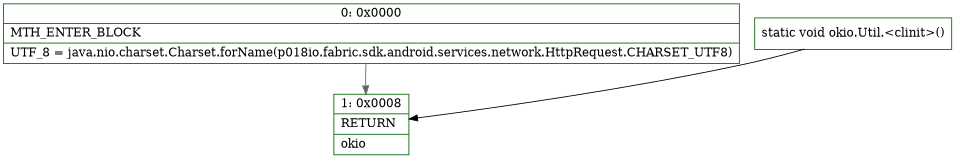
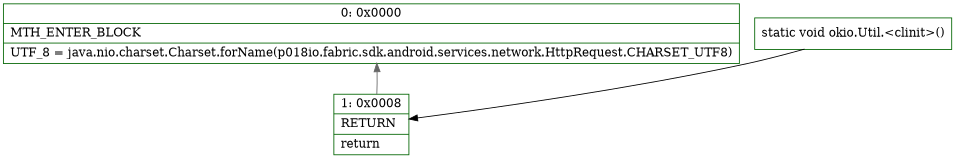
edge "0: 0x0000" -> "1: 0x0008": reversed
node "1: 0x0008": text "okio" -> "return"
